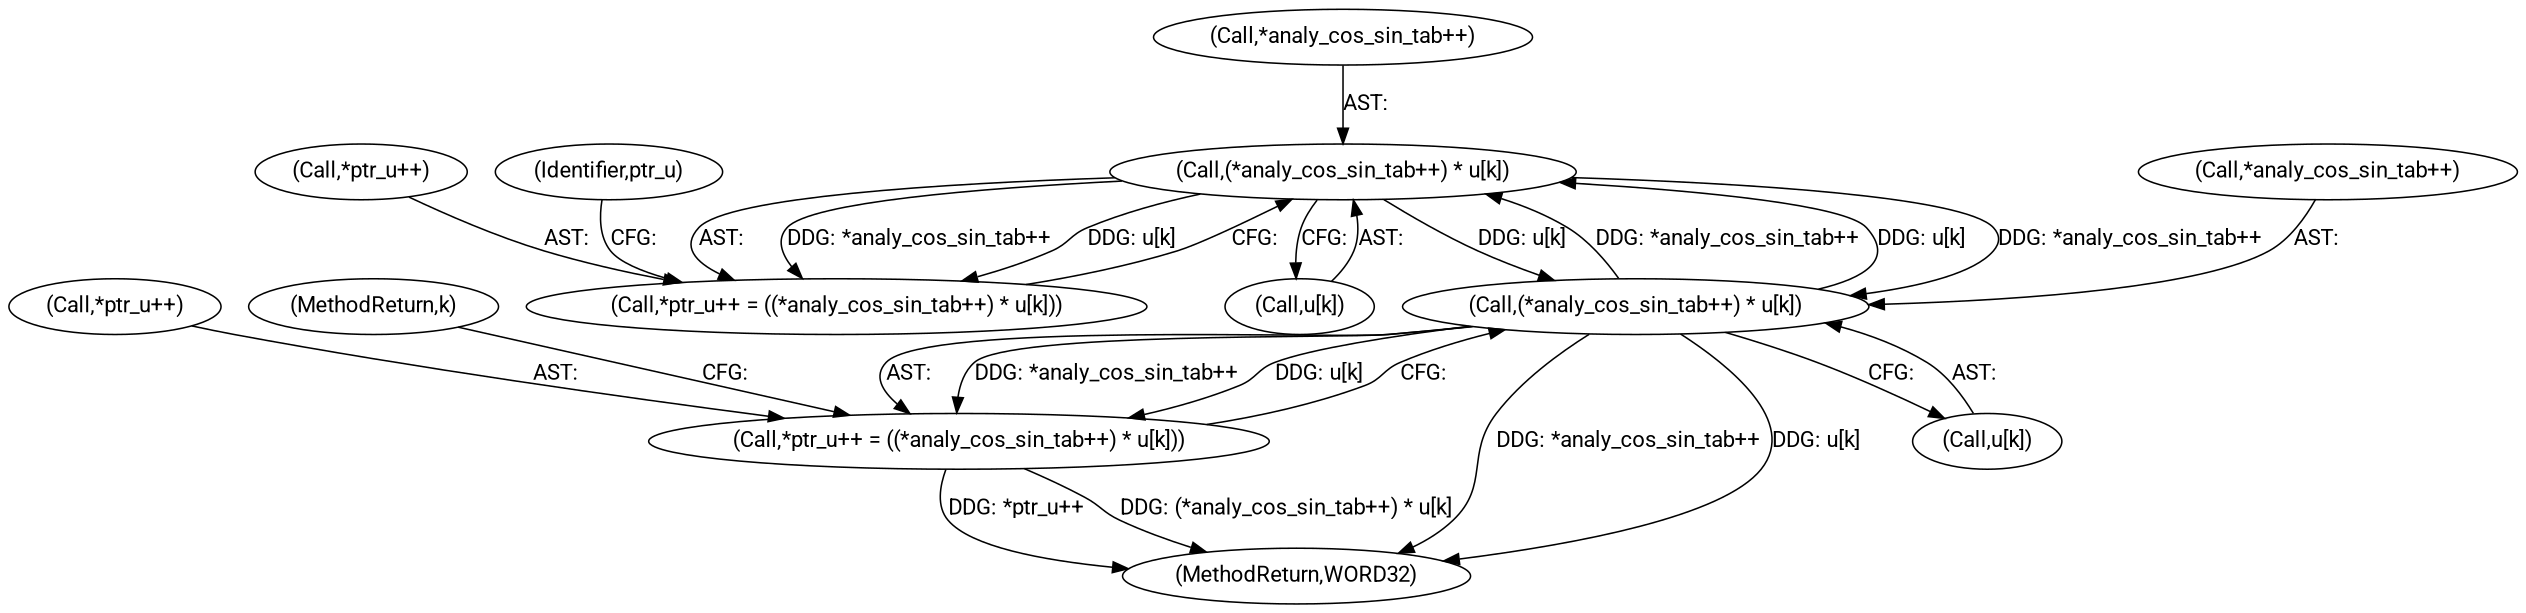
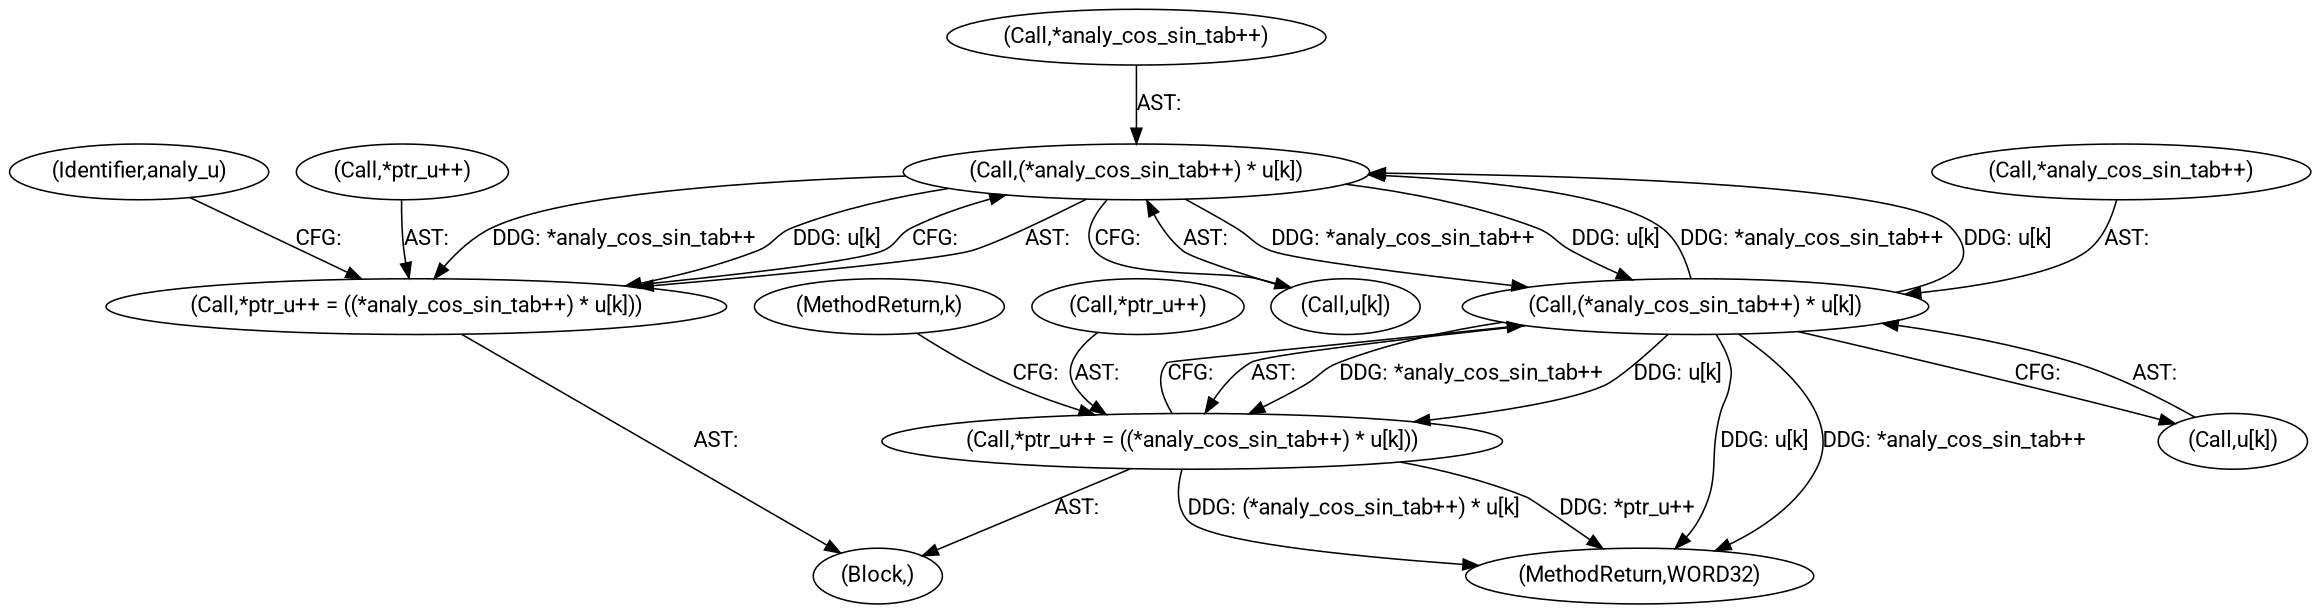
node "(Identifier,ptr_u)": label "(Identifier,ptr_u)" -> "(Identifier,analy_u)"
node "(Block,)": added
